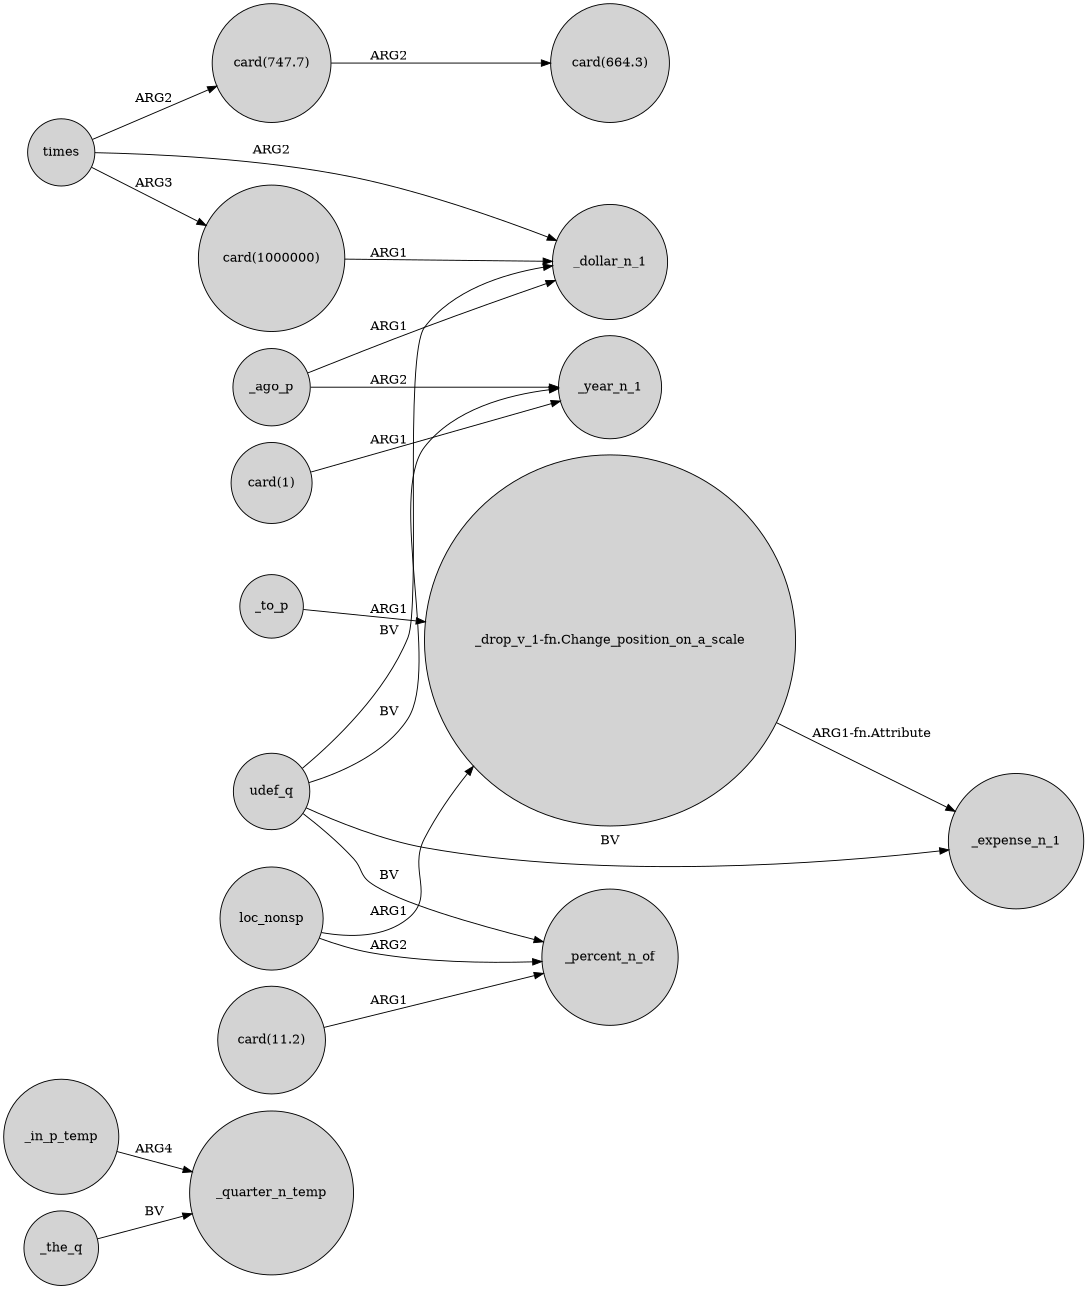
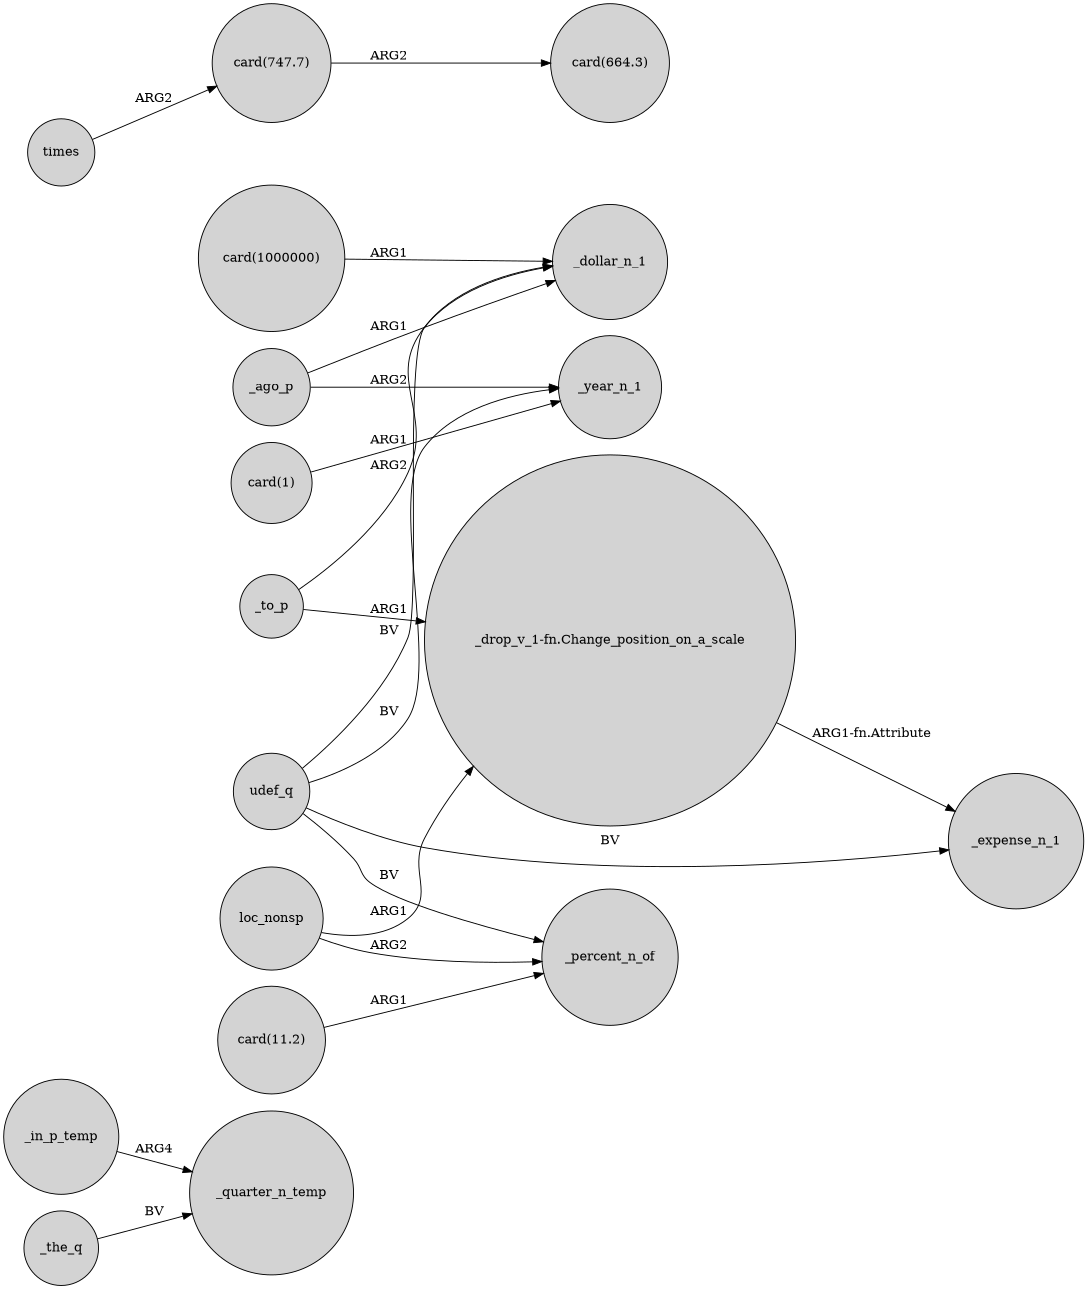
edge "times" -> "_dollar_n_1": now "_to_p" -> "_dollar_n_1"
edge "times" -> "card(1000000)": removed, label "ARG3"
